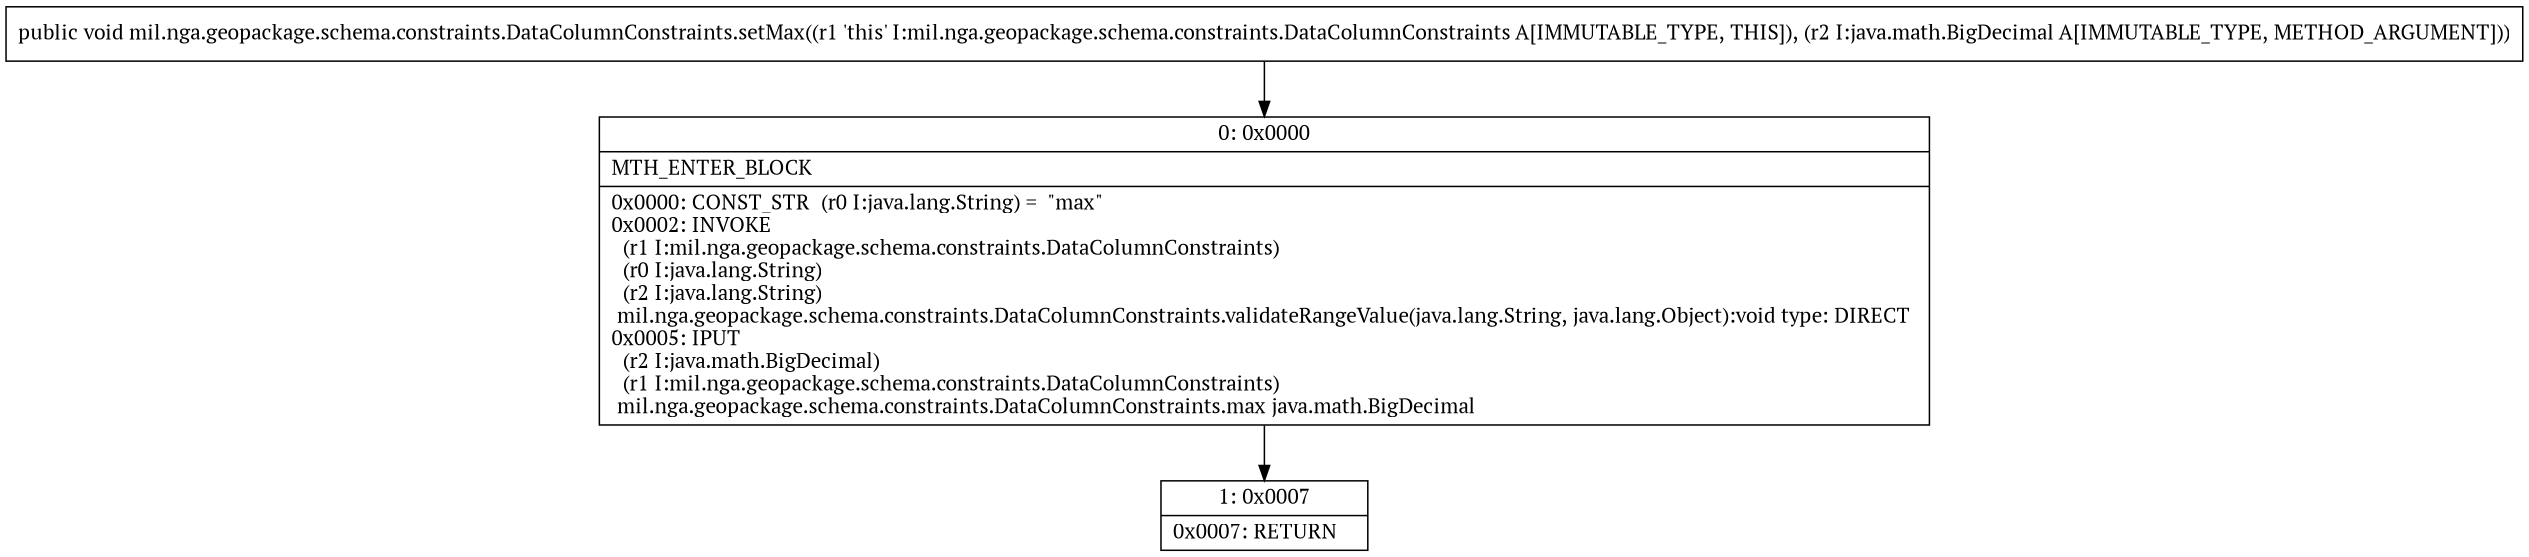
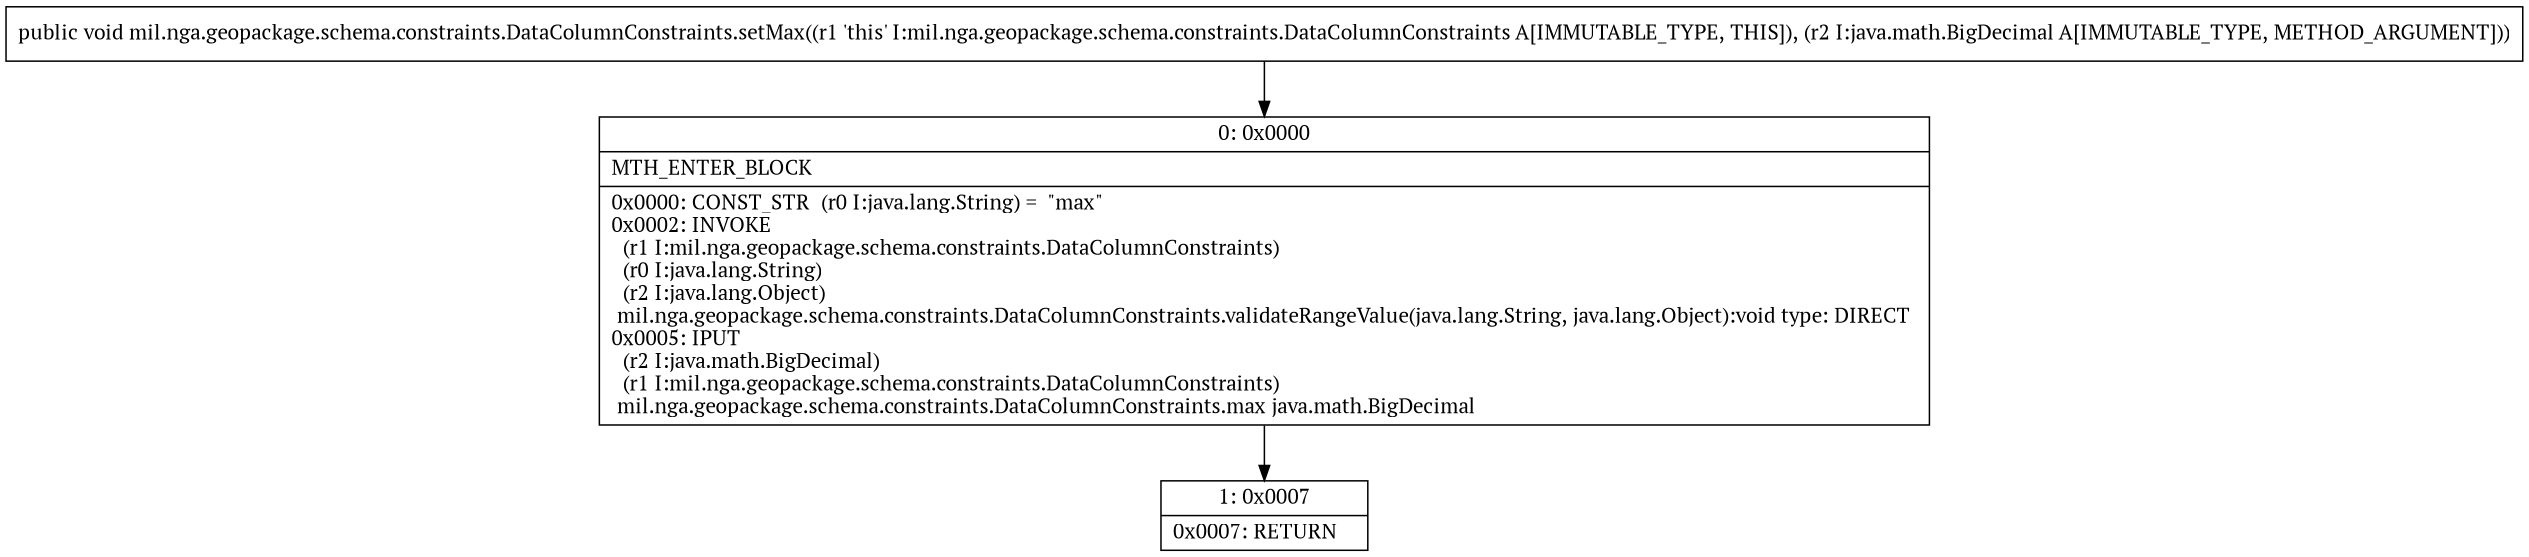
node "0: 0x0000": text "(r2 I:java.lang.String)" -> "(r2 I:java.lang.Object)"
